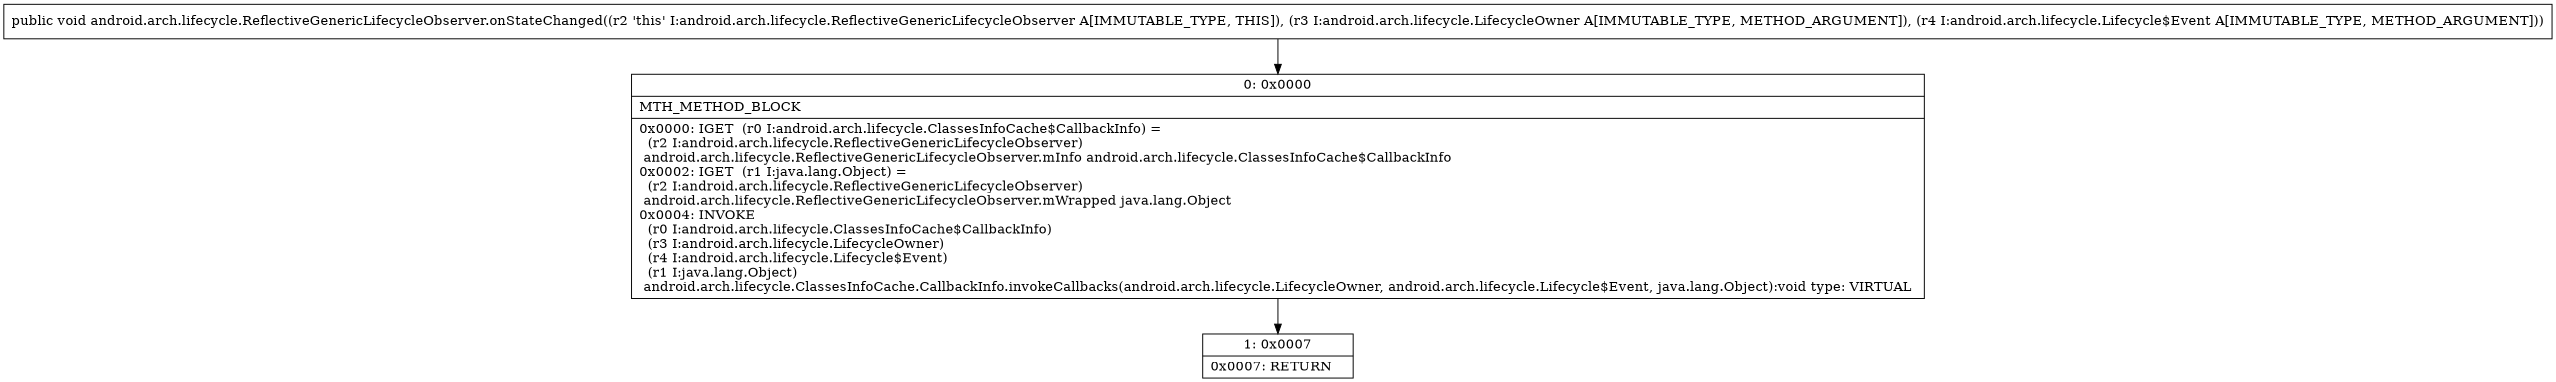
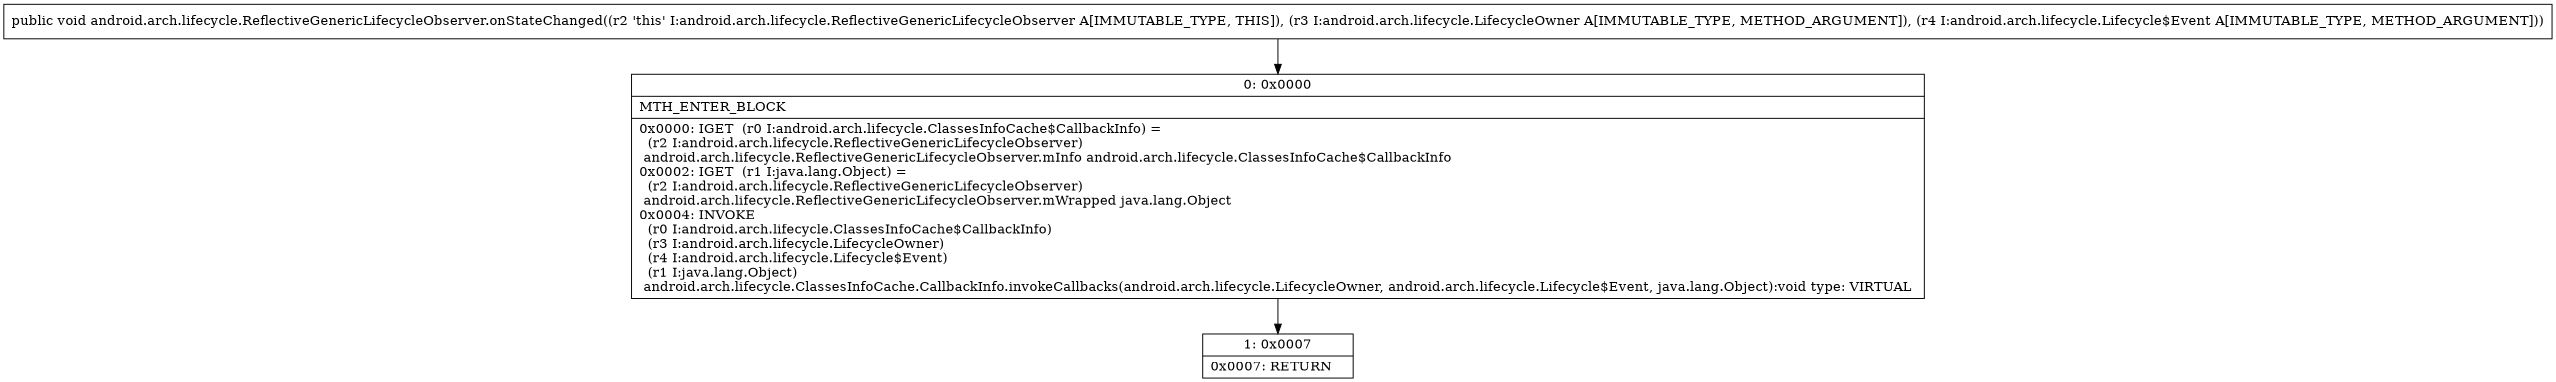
node "0: 0x0000": text "MTH_METHOD_BLOCK" -> "MTH_ENTER_BLOCK"
